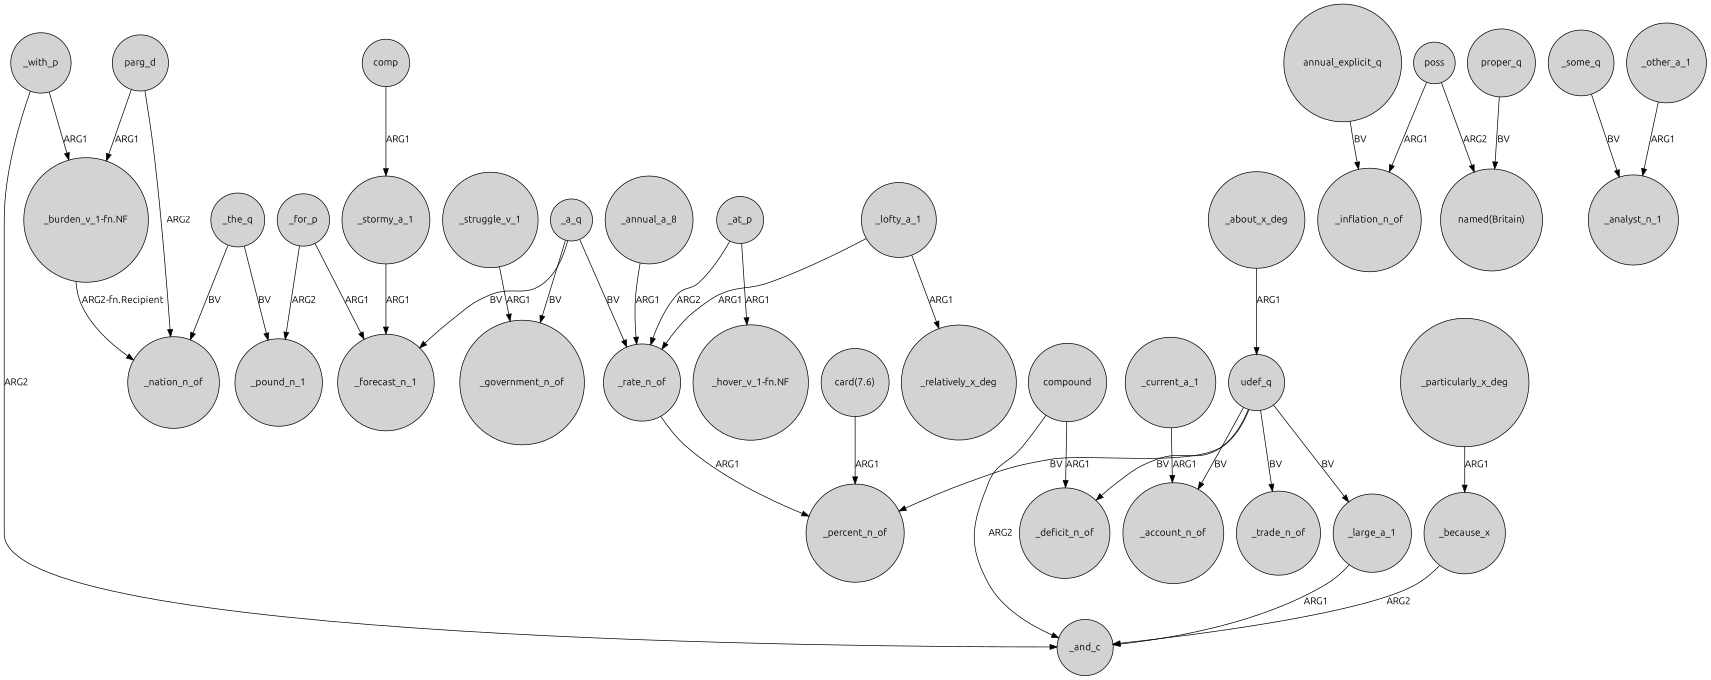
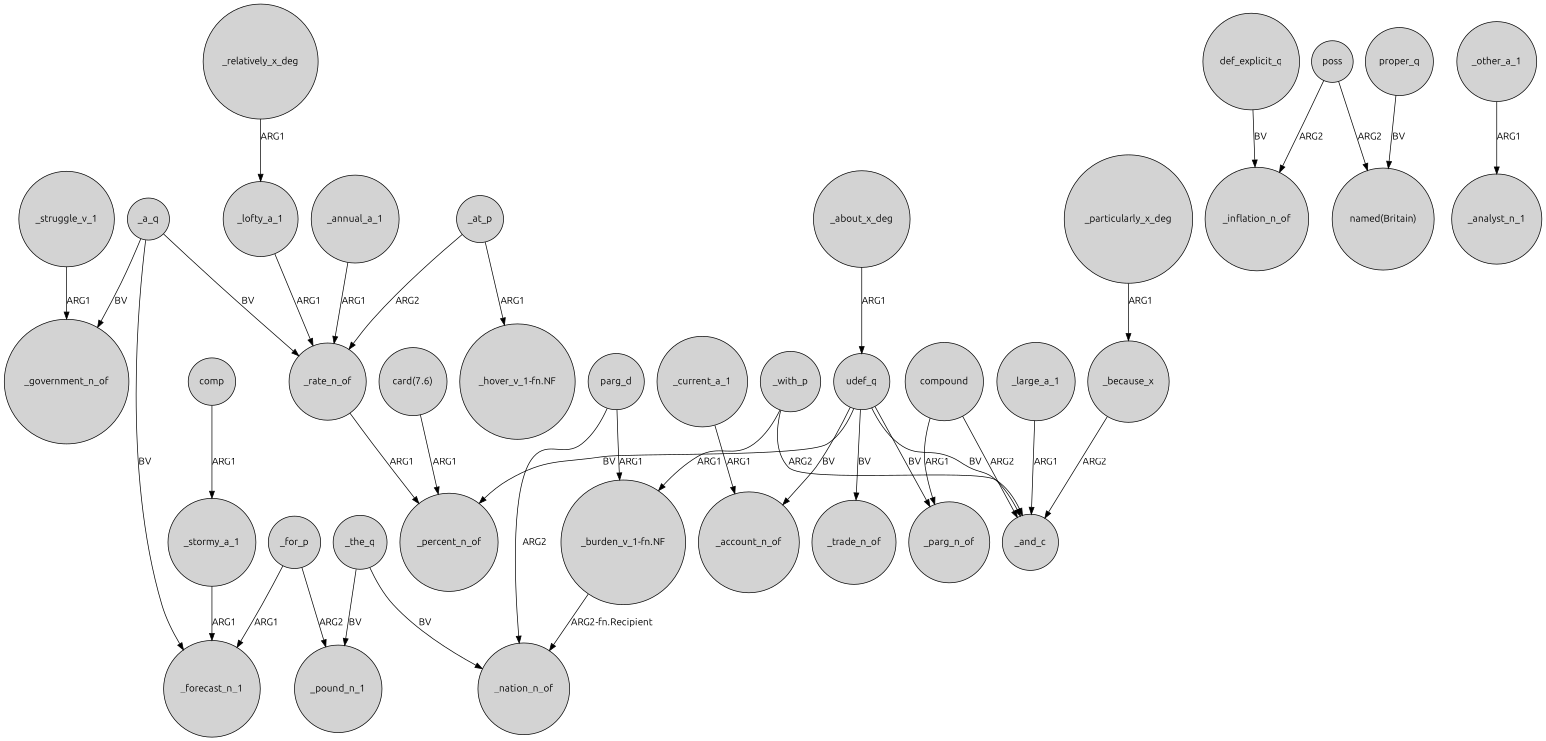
node "annual_explicit_q": label "annual_explicit_q" -> "def_explicit_q"
node "_some_q": removed
edge "poss" -> "_inflation_n_of": label "ARG1" -> "ARG2"
node "_annual_a_8": label "_annual_a_8" -> "_annual_a_1"
edge "_lofty_a_1" -> "_relatively_x_deg": reversed
edge "udef_q" -> "_large_a_1": now "udef_q" -> "_and_c"
node "_deficit_n_of": label "_deficit_n_of" -> "_parg_n_of"
